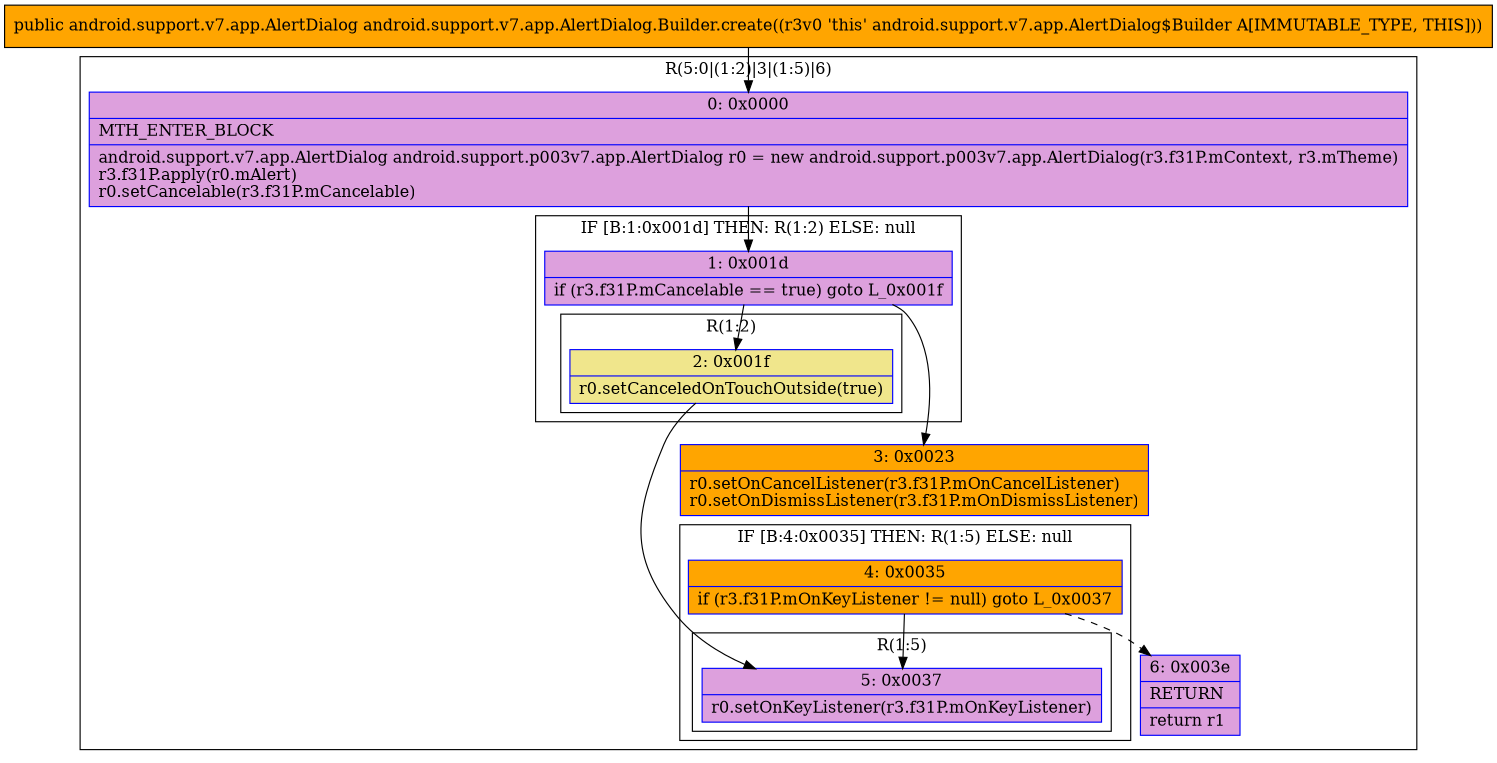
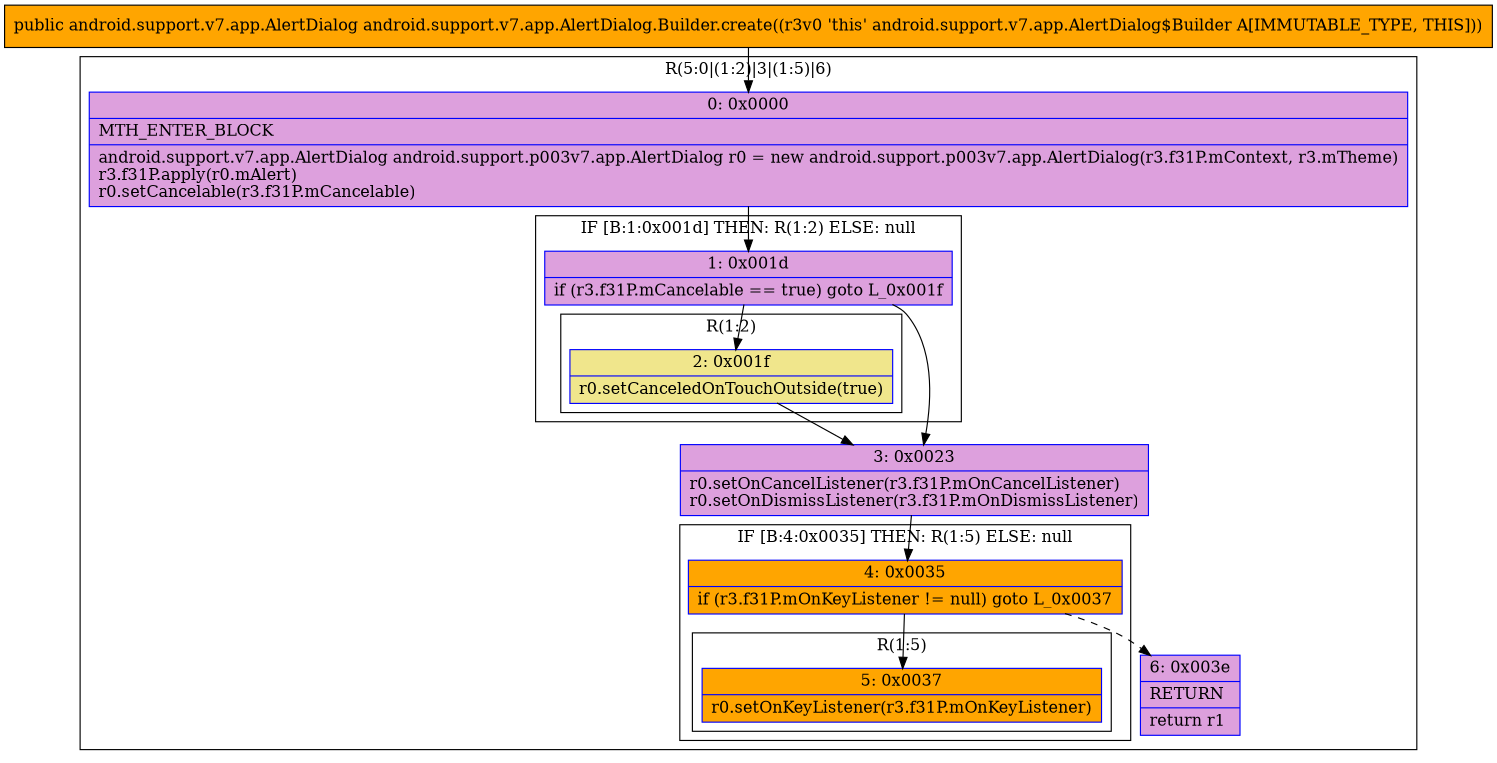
node "3: 0x0023": fillcolor orange -> plum
edge "3: 0x0023" -> "4: 0x0035": added
edge "2: 0x001f" -> "5: 0x0037": now "2: 0x001f" -> "3: 0x0023"
node "5: 0x0037": fillcolor plum -> orange
